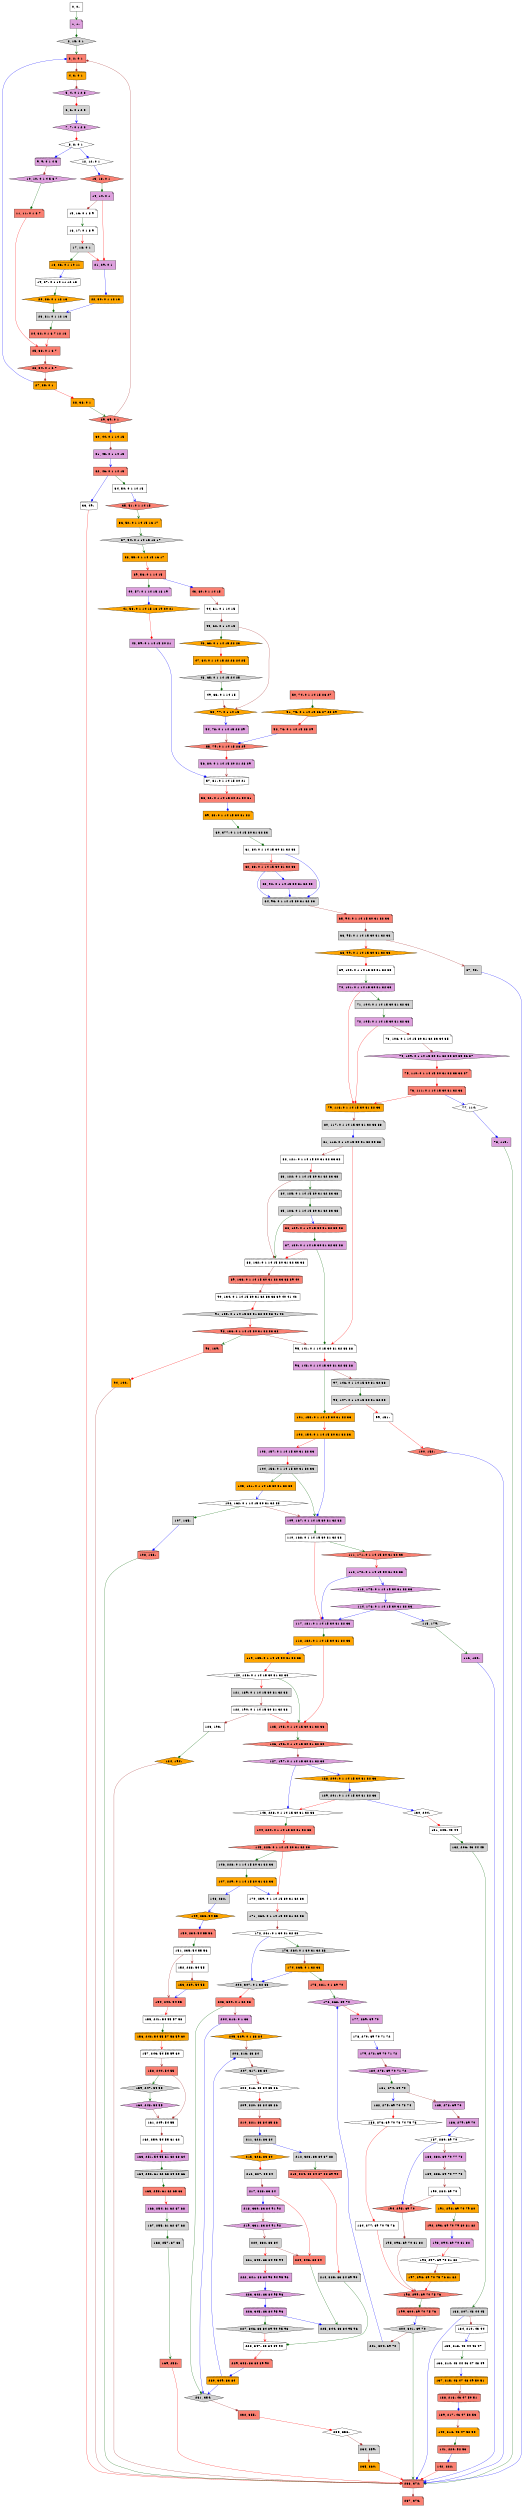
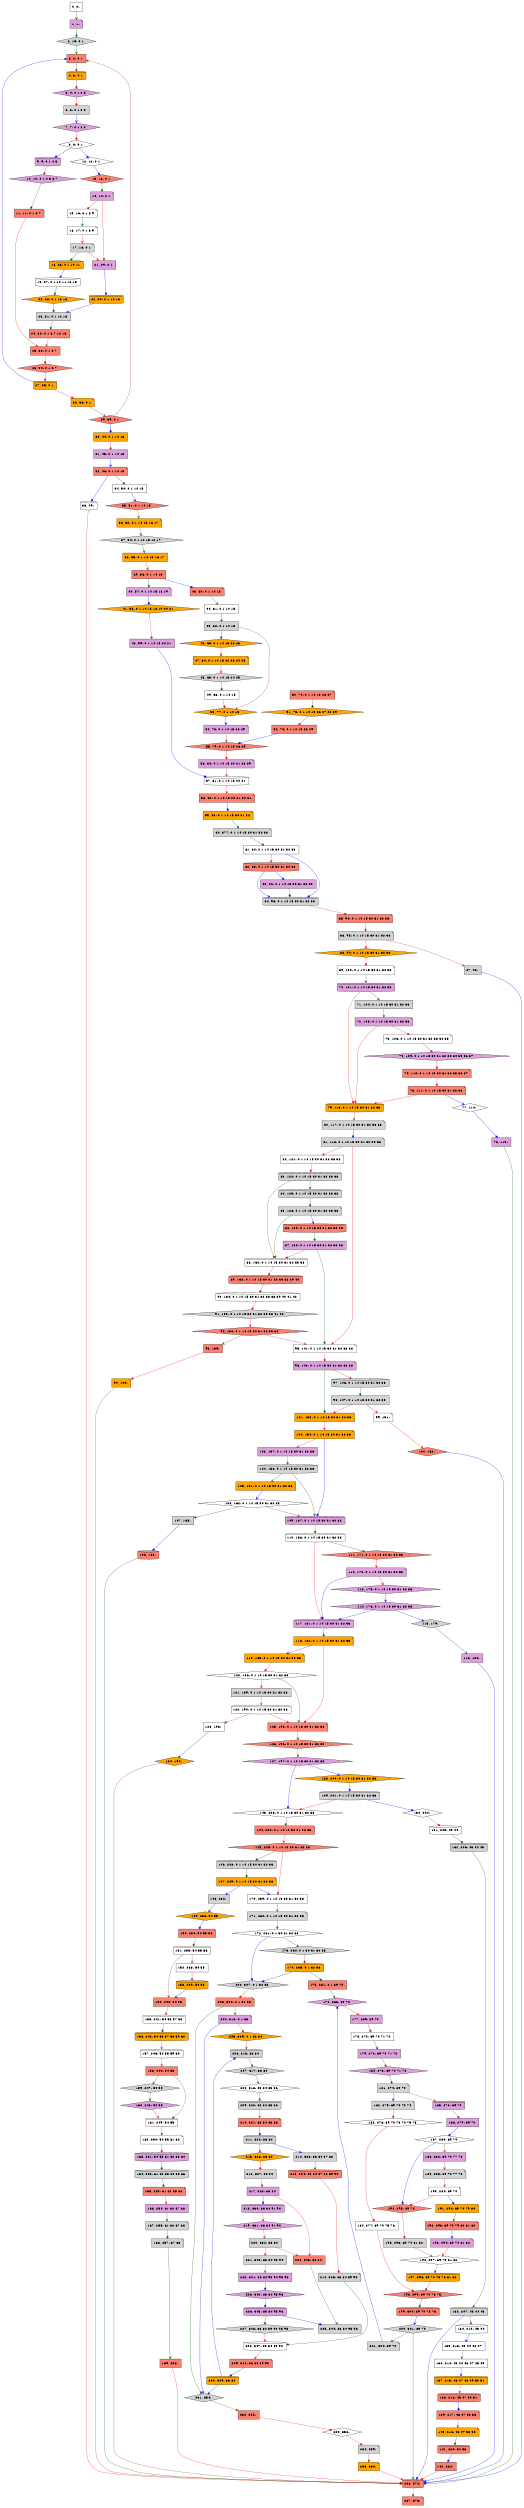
edge "112, 172: 0 1 14 15 30 31 32 33" -> "113, 175: 0 1 14 15 30 31 32 33": color blue -> red
edge "195, 296: 69 70 81 82" -> "198, 299: 69 70 75 76": now "195, 296: 69 70 81 82" -> "196, 297: 69 70 81 82"
